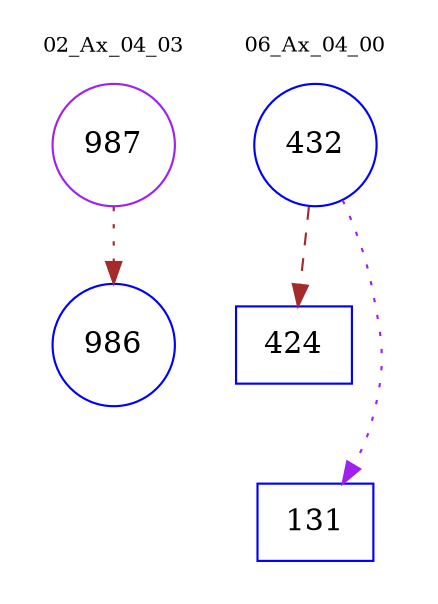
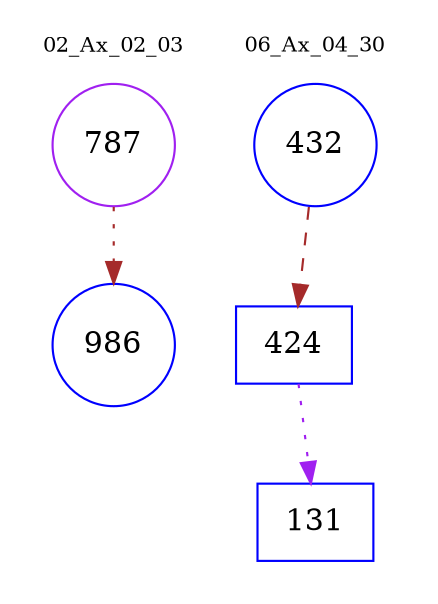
cluster "02_Ax_04_03": label "02_Ax_04_03" -> "02_Ax_02_03"
cluster "06_Ax_04_00": label "06_Ax_04_00" -> "06_Ax_04_30"
node "987": label "987" -> "787"
edge "432" -> "131": now "424" -> "131"
